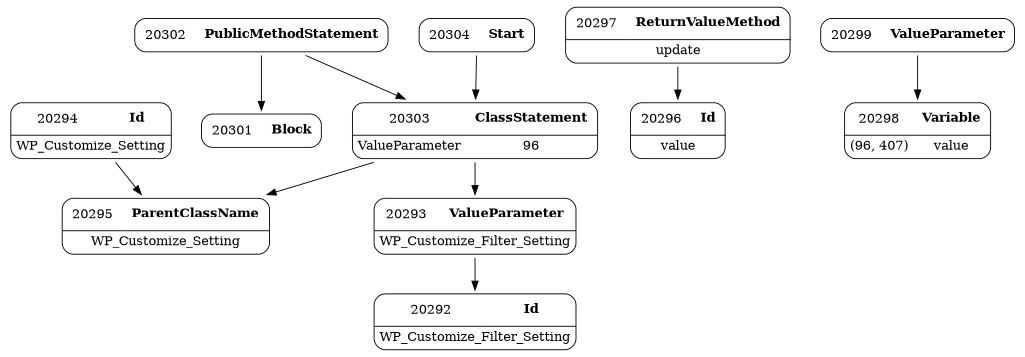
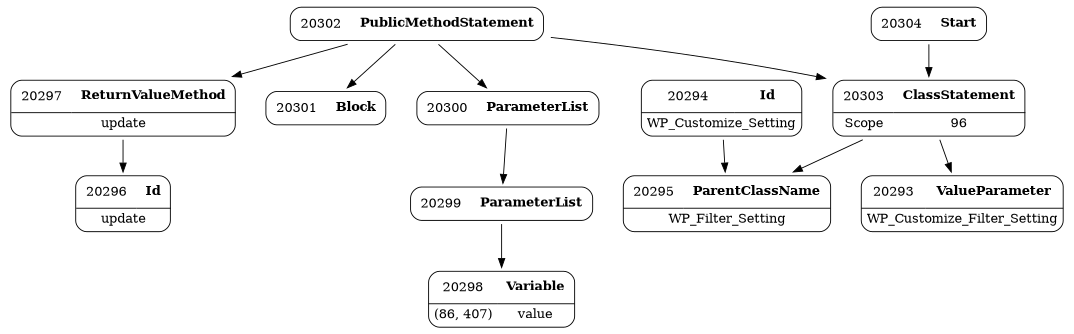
node "20299": text "ValueParameter" -> "ParameterList"
edge "20302" -> "20297": added
node "20300": added
node "20303": text "ValueParameter" -> "Scope"
node "20296": text "value" -> "update"
node "20298": text "(96, 407)" -> "(86, 407)"
node "20295": text "WP_Customize_Setting" -> "WP_Filter_Setting"
node "20292": removed
